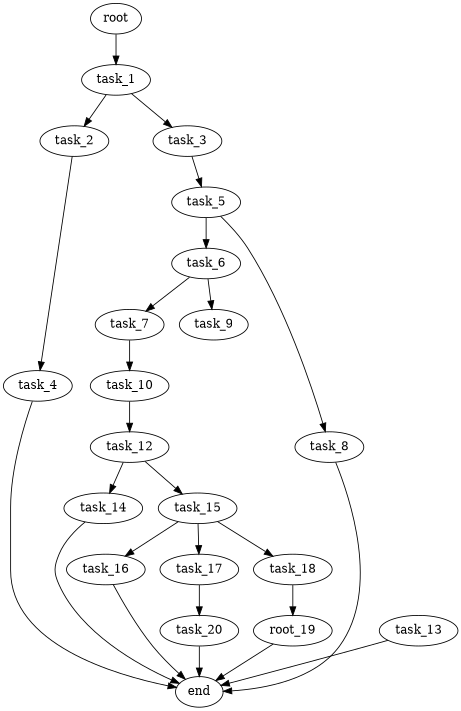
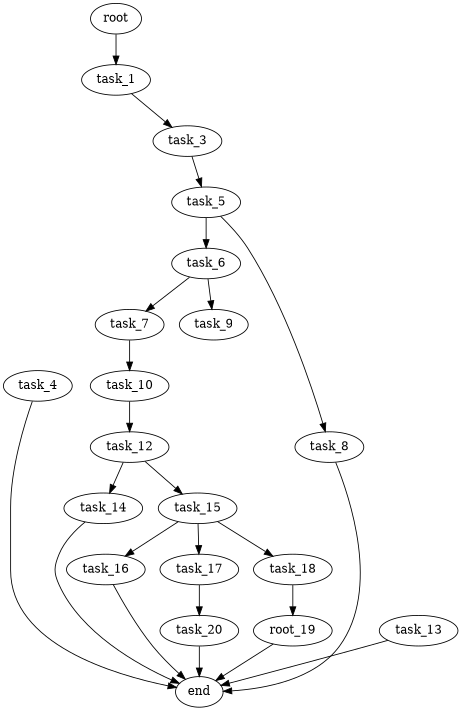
node "task_2": removed
